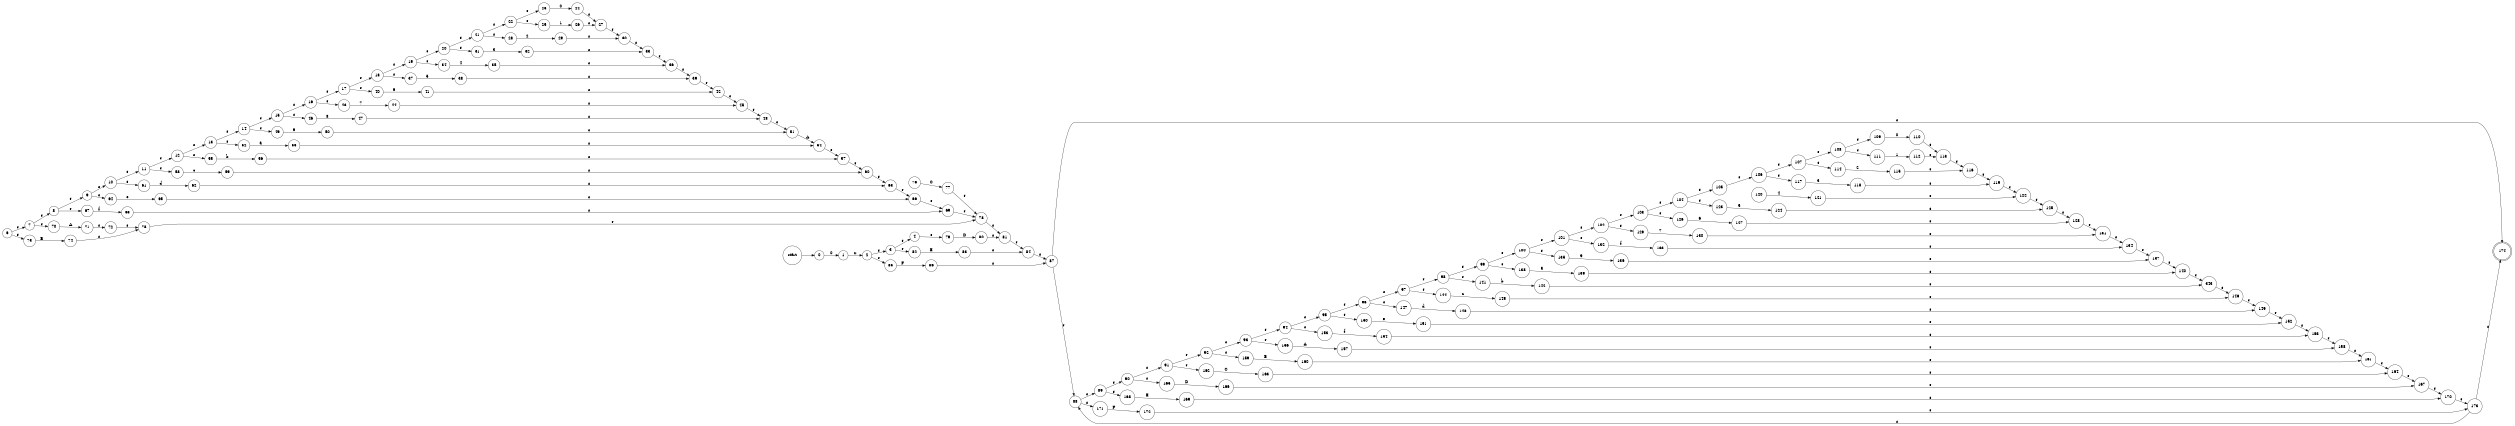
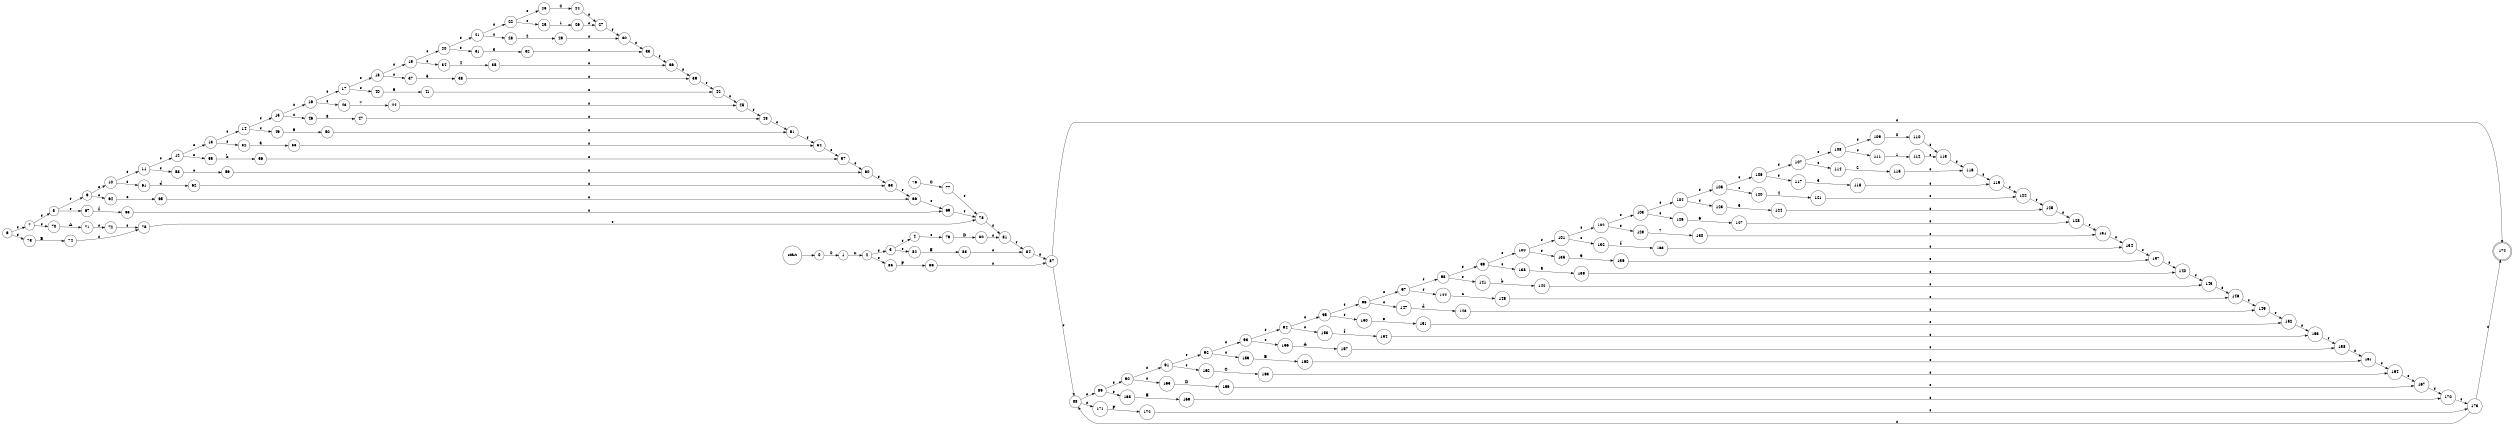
edge "51" -> "54": label "A" -> "ε"
edge "105" -> "120": added, label "ε"
node "343": label "343" -> "143"
